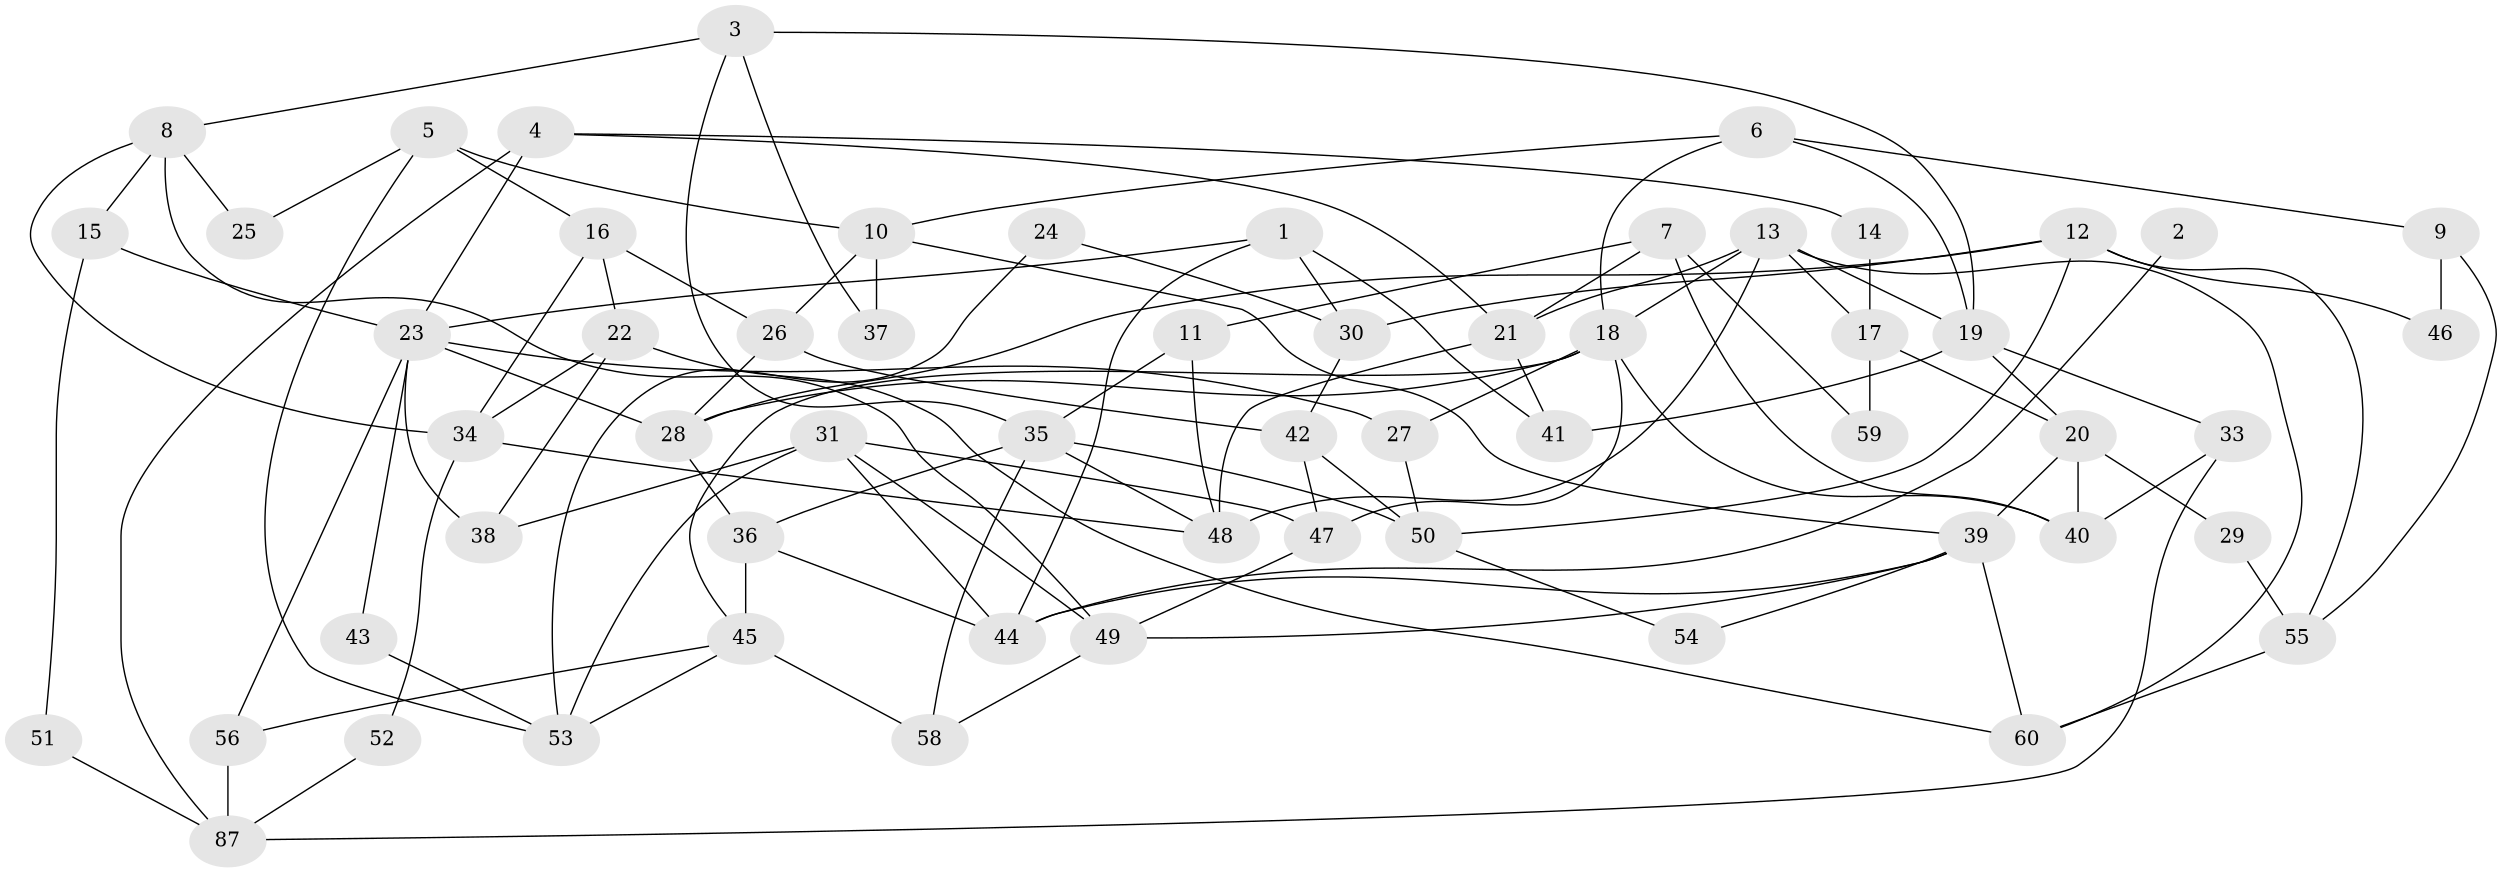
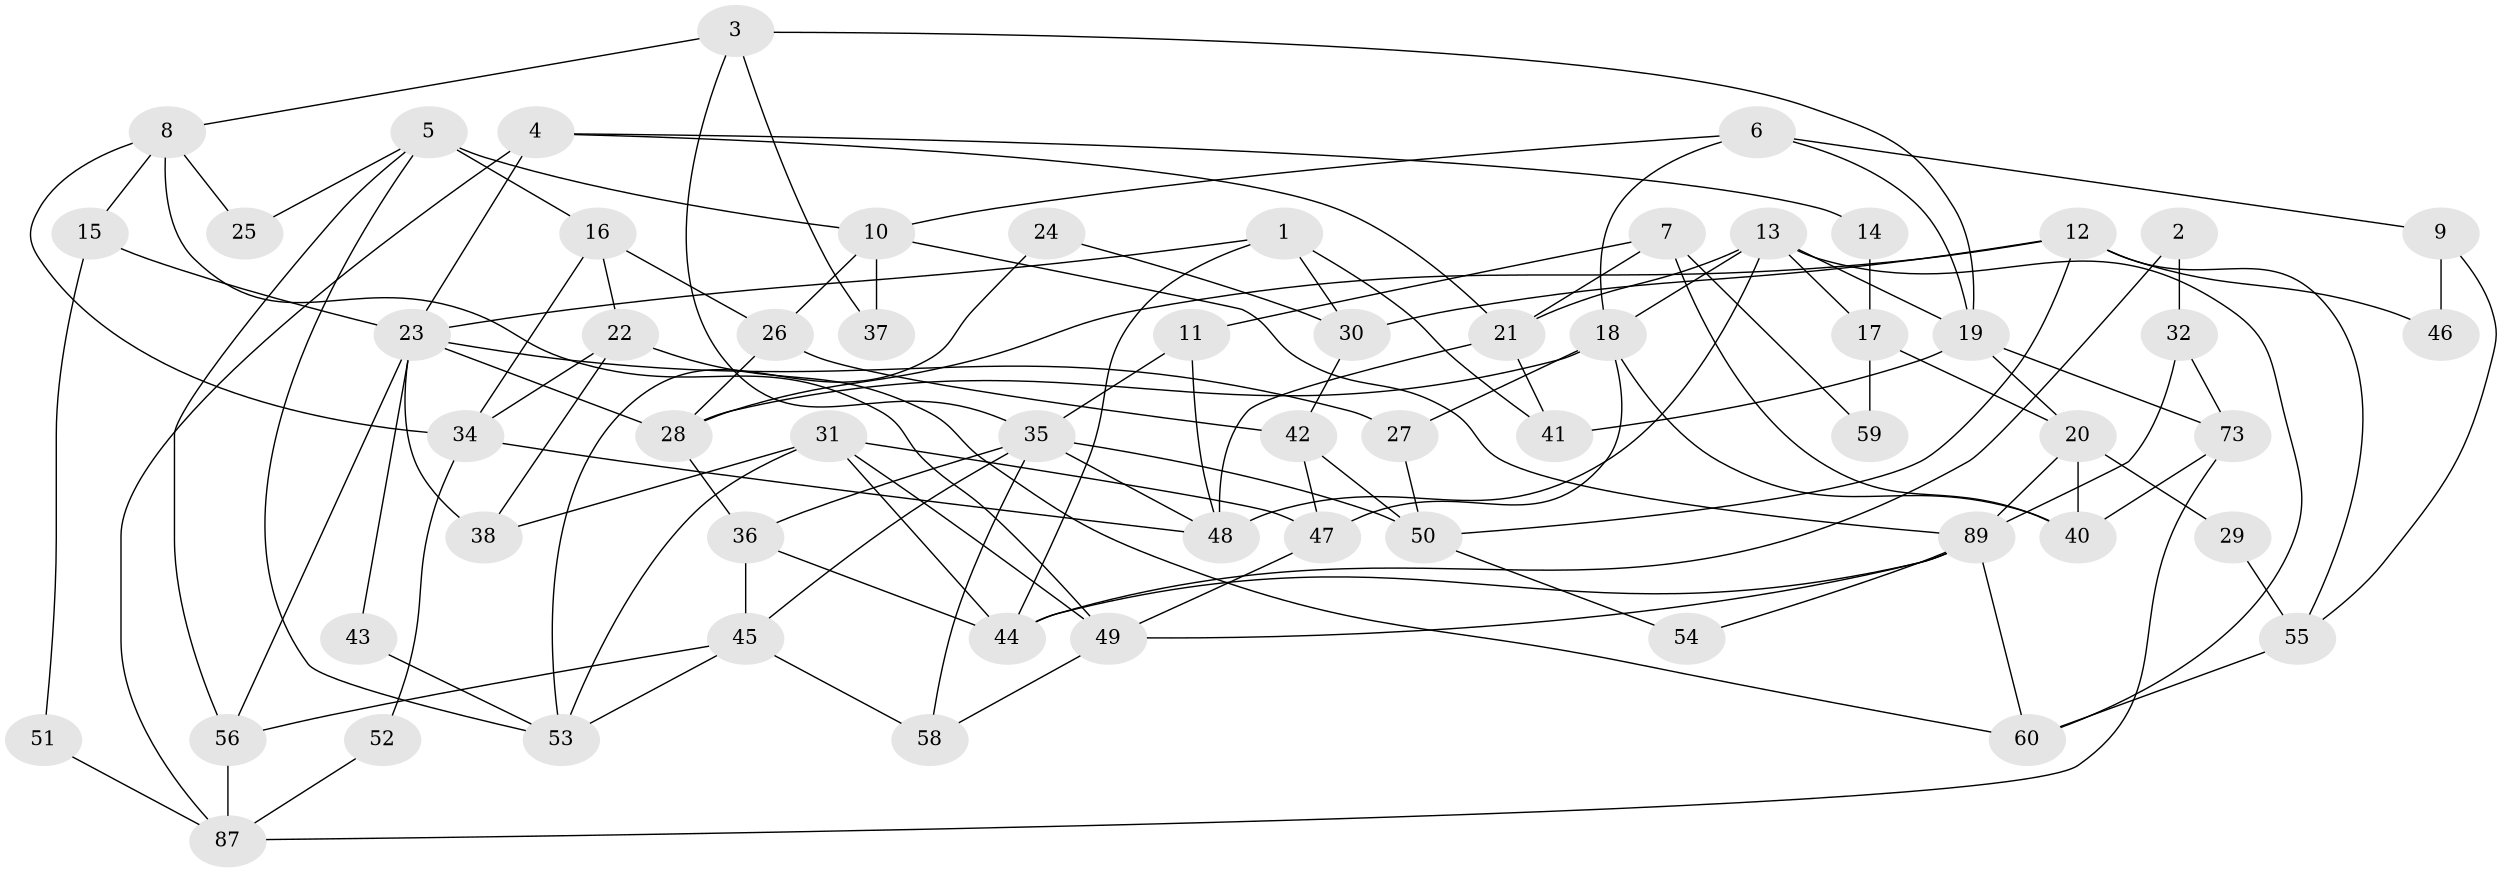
node "32": added
edge "18" -- "45": now "35" -- "45"
edge "5" -- "56": added
node "33": label "33" -> "73"
node "39": label "39" -> "89"
